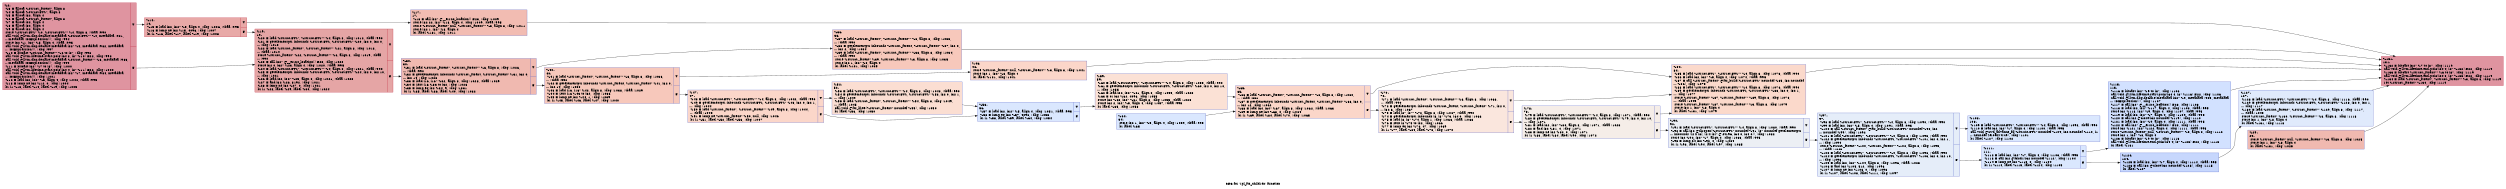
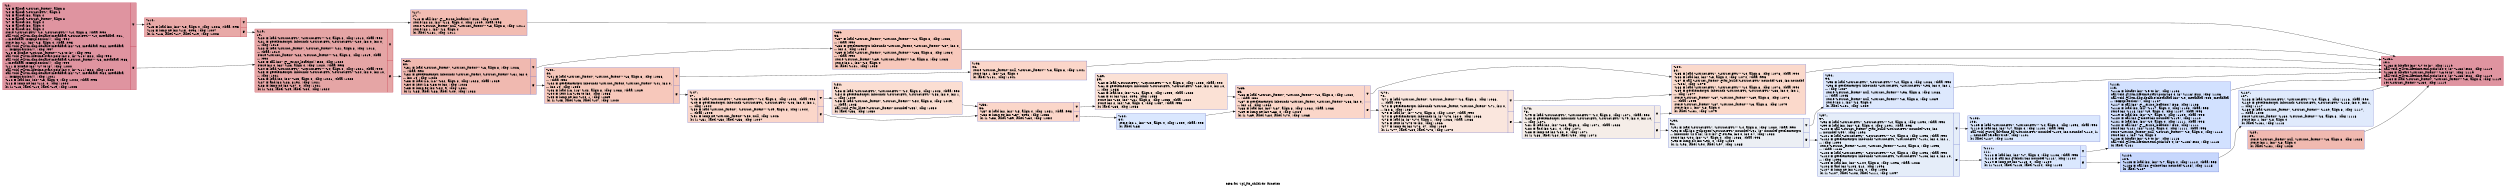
node "%94:": added
node "%56:": fillcolor #abc8fd70 -> #f6a38570
edge "%56:" -> "%64:": added
